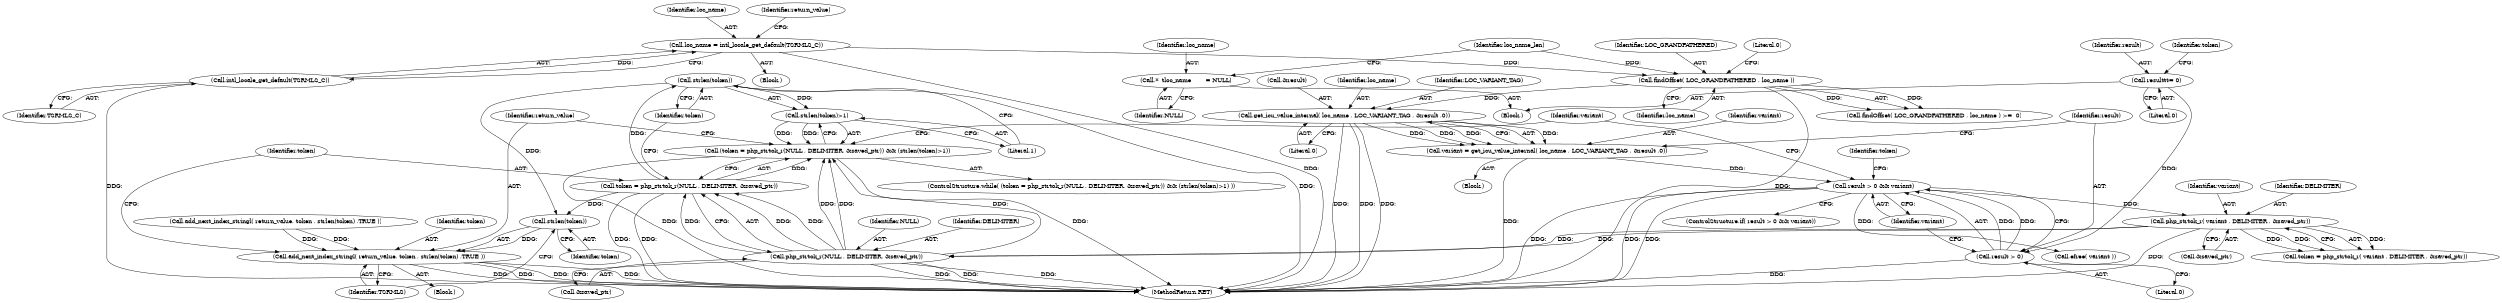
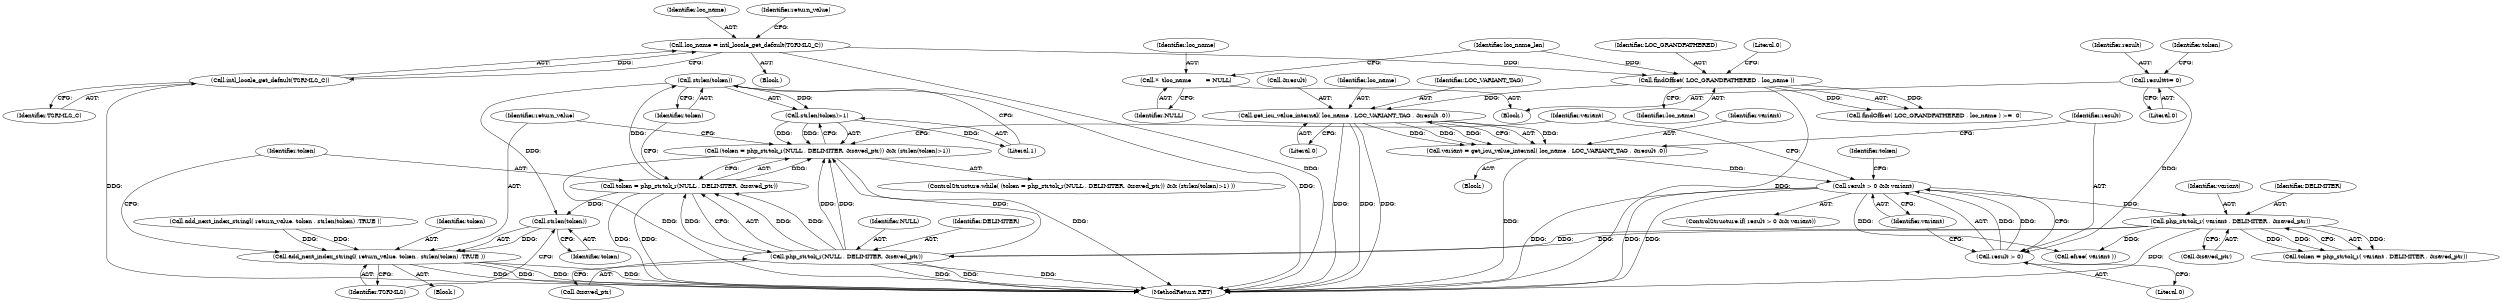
edge "(Call,strlen(token)>1)" -> "(Literal,1)": label "CFG: " -> "DDG: "
edge "(Call,result > 0 && variant)" -> "(ControlStructure,if( result > 0 && variant))": label "CFG: " -> "AST: "
edge "(Call,php_strtok_r( variant , DELIMITER , &saved_ptr))" -> "(Call,efree( variant ))": added, label "DDG:"
edge "(Call,result > 0)" -> "(MethodReturn,RET)": removed, label "DDG:"
